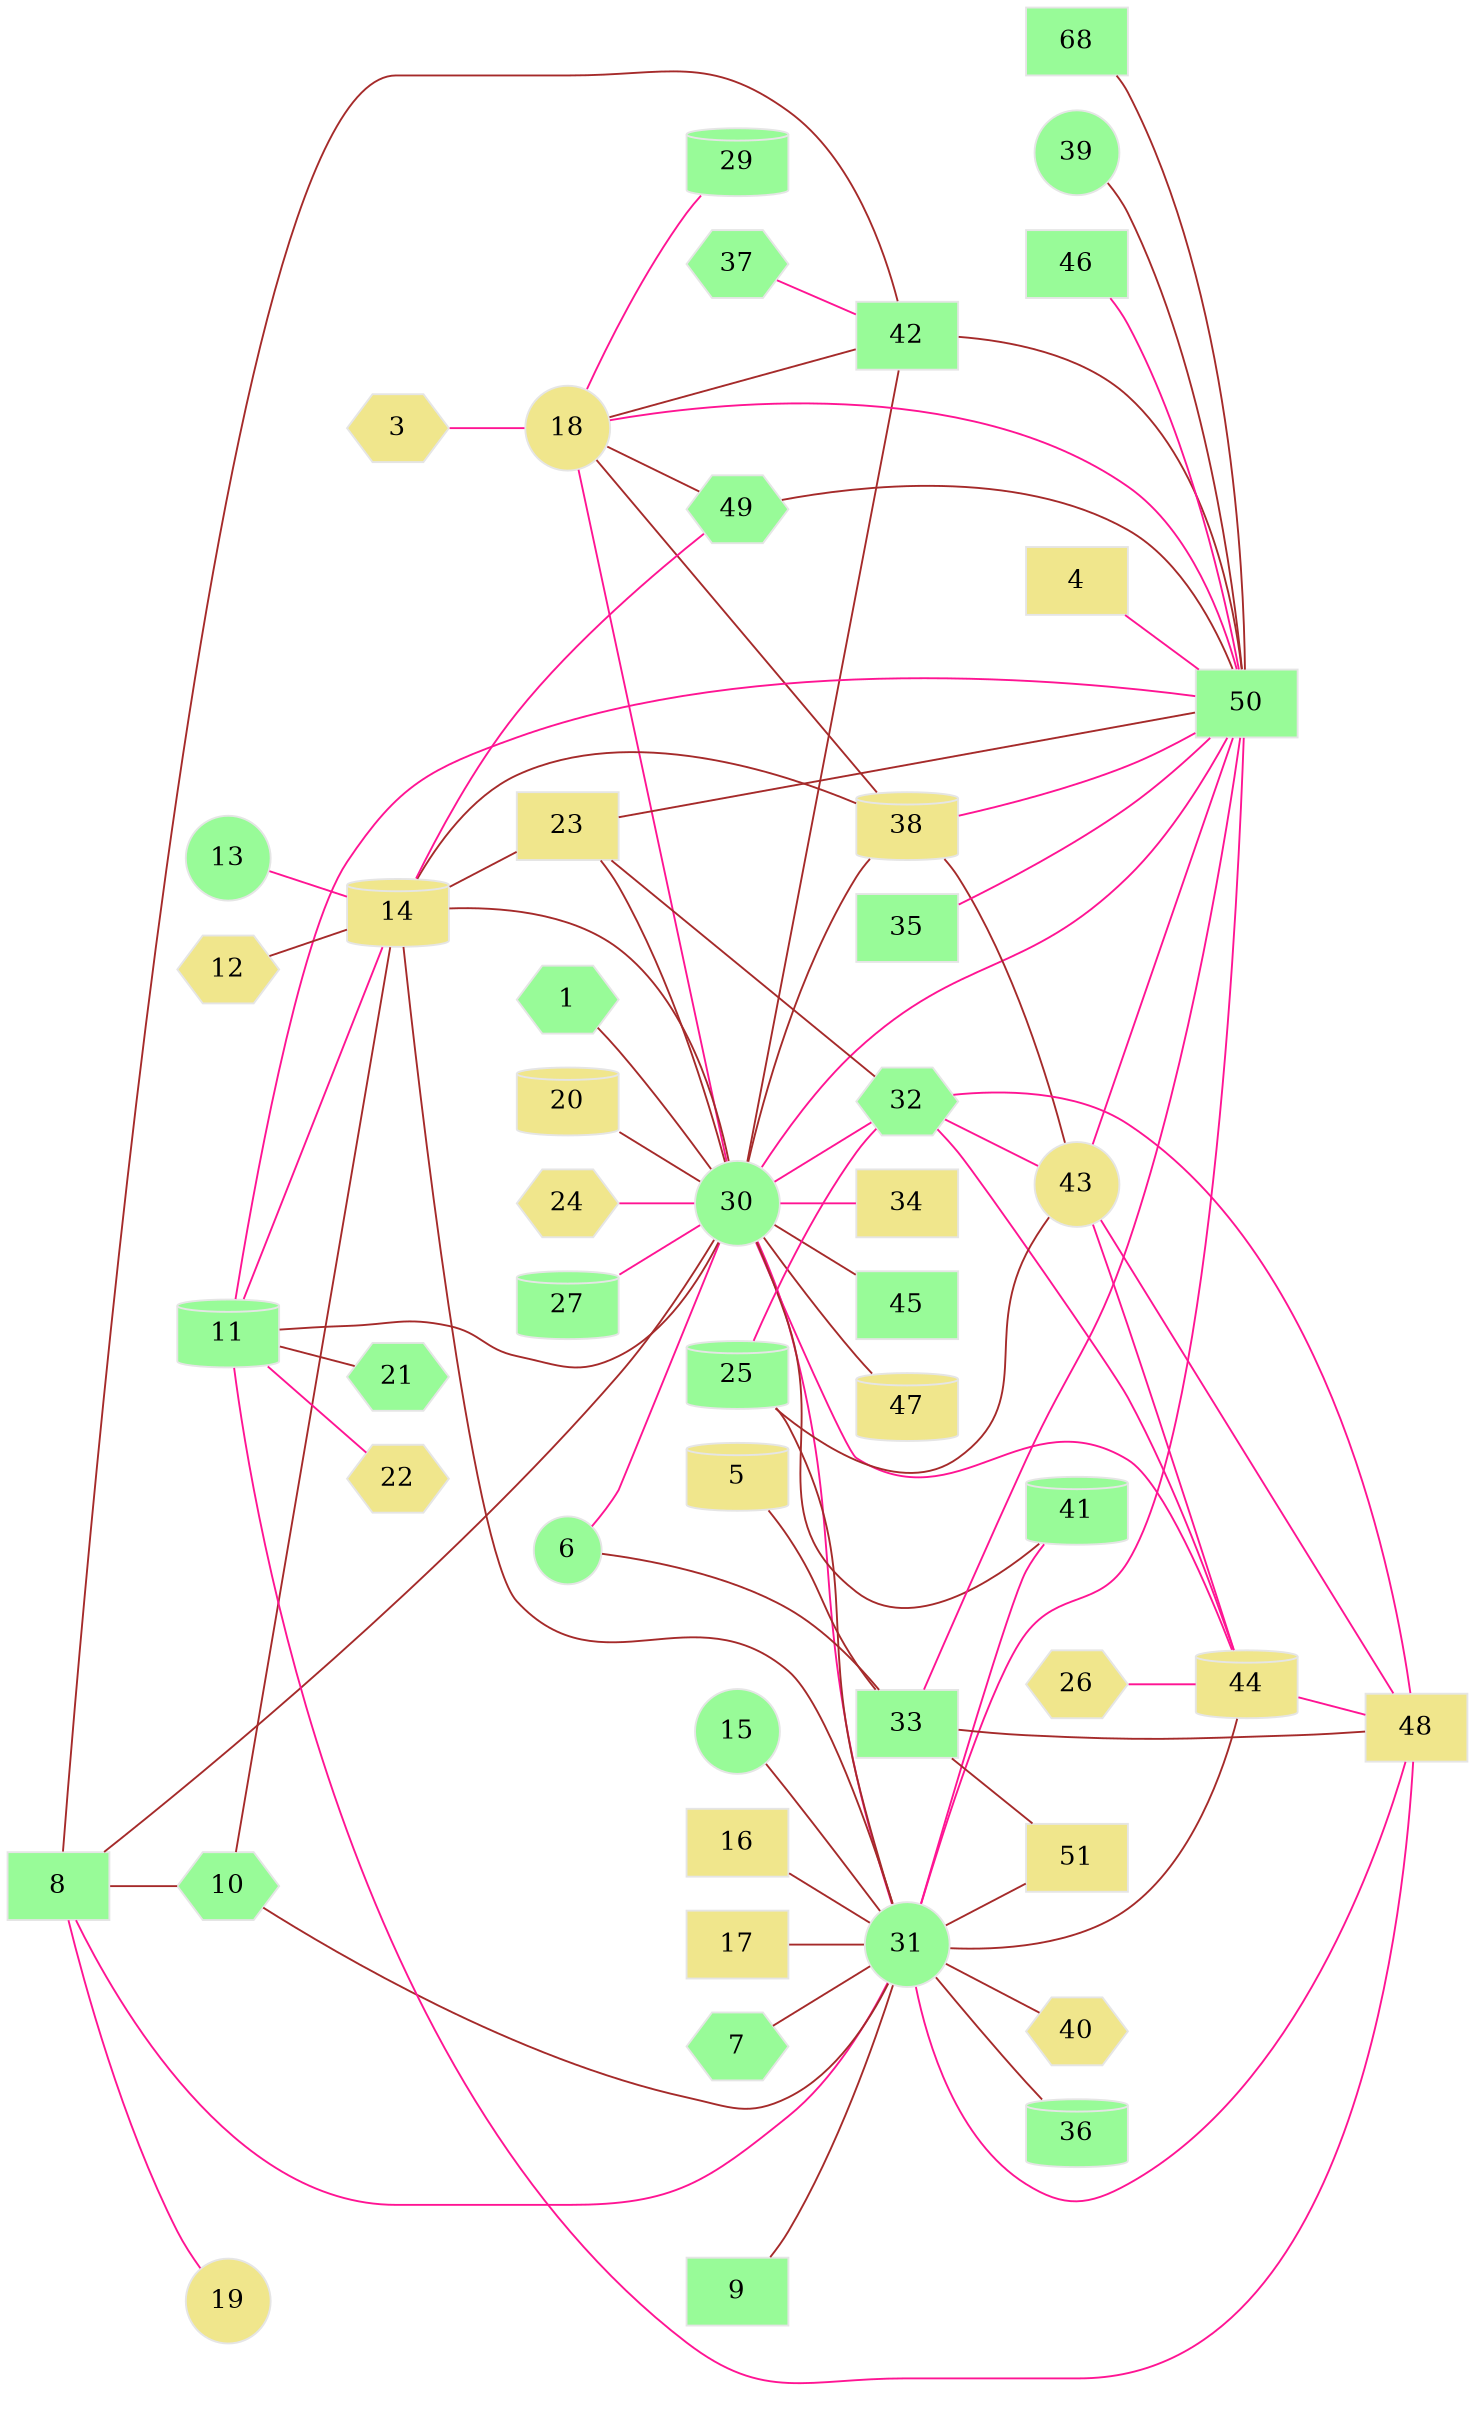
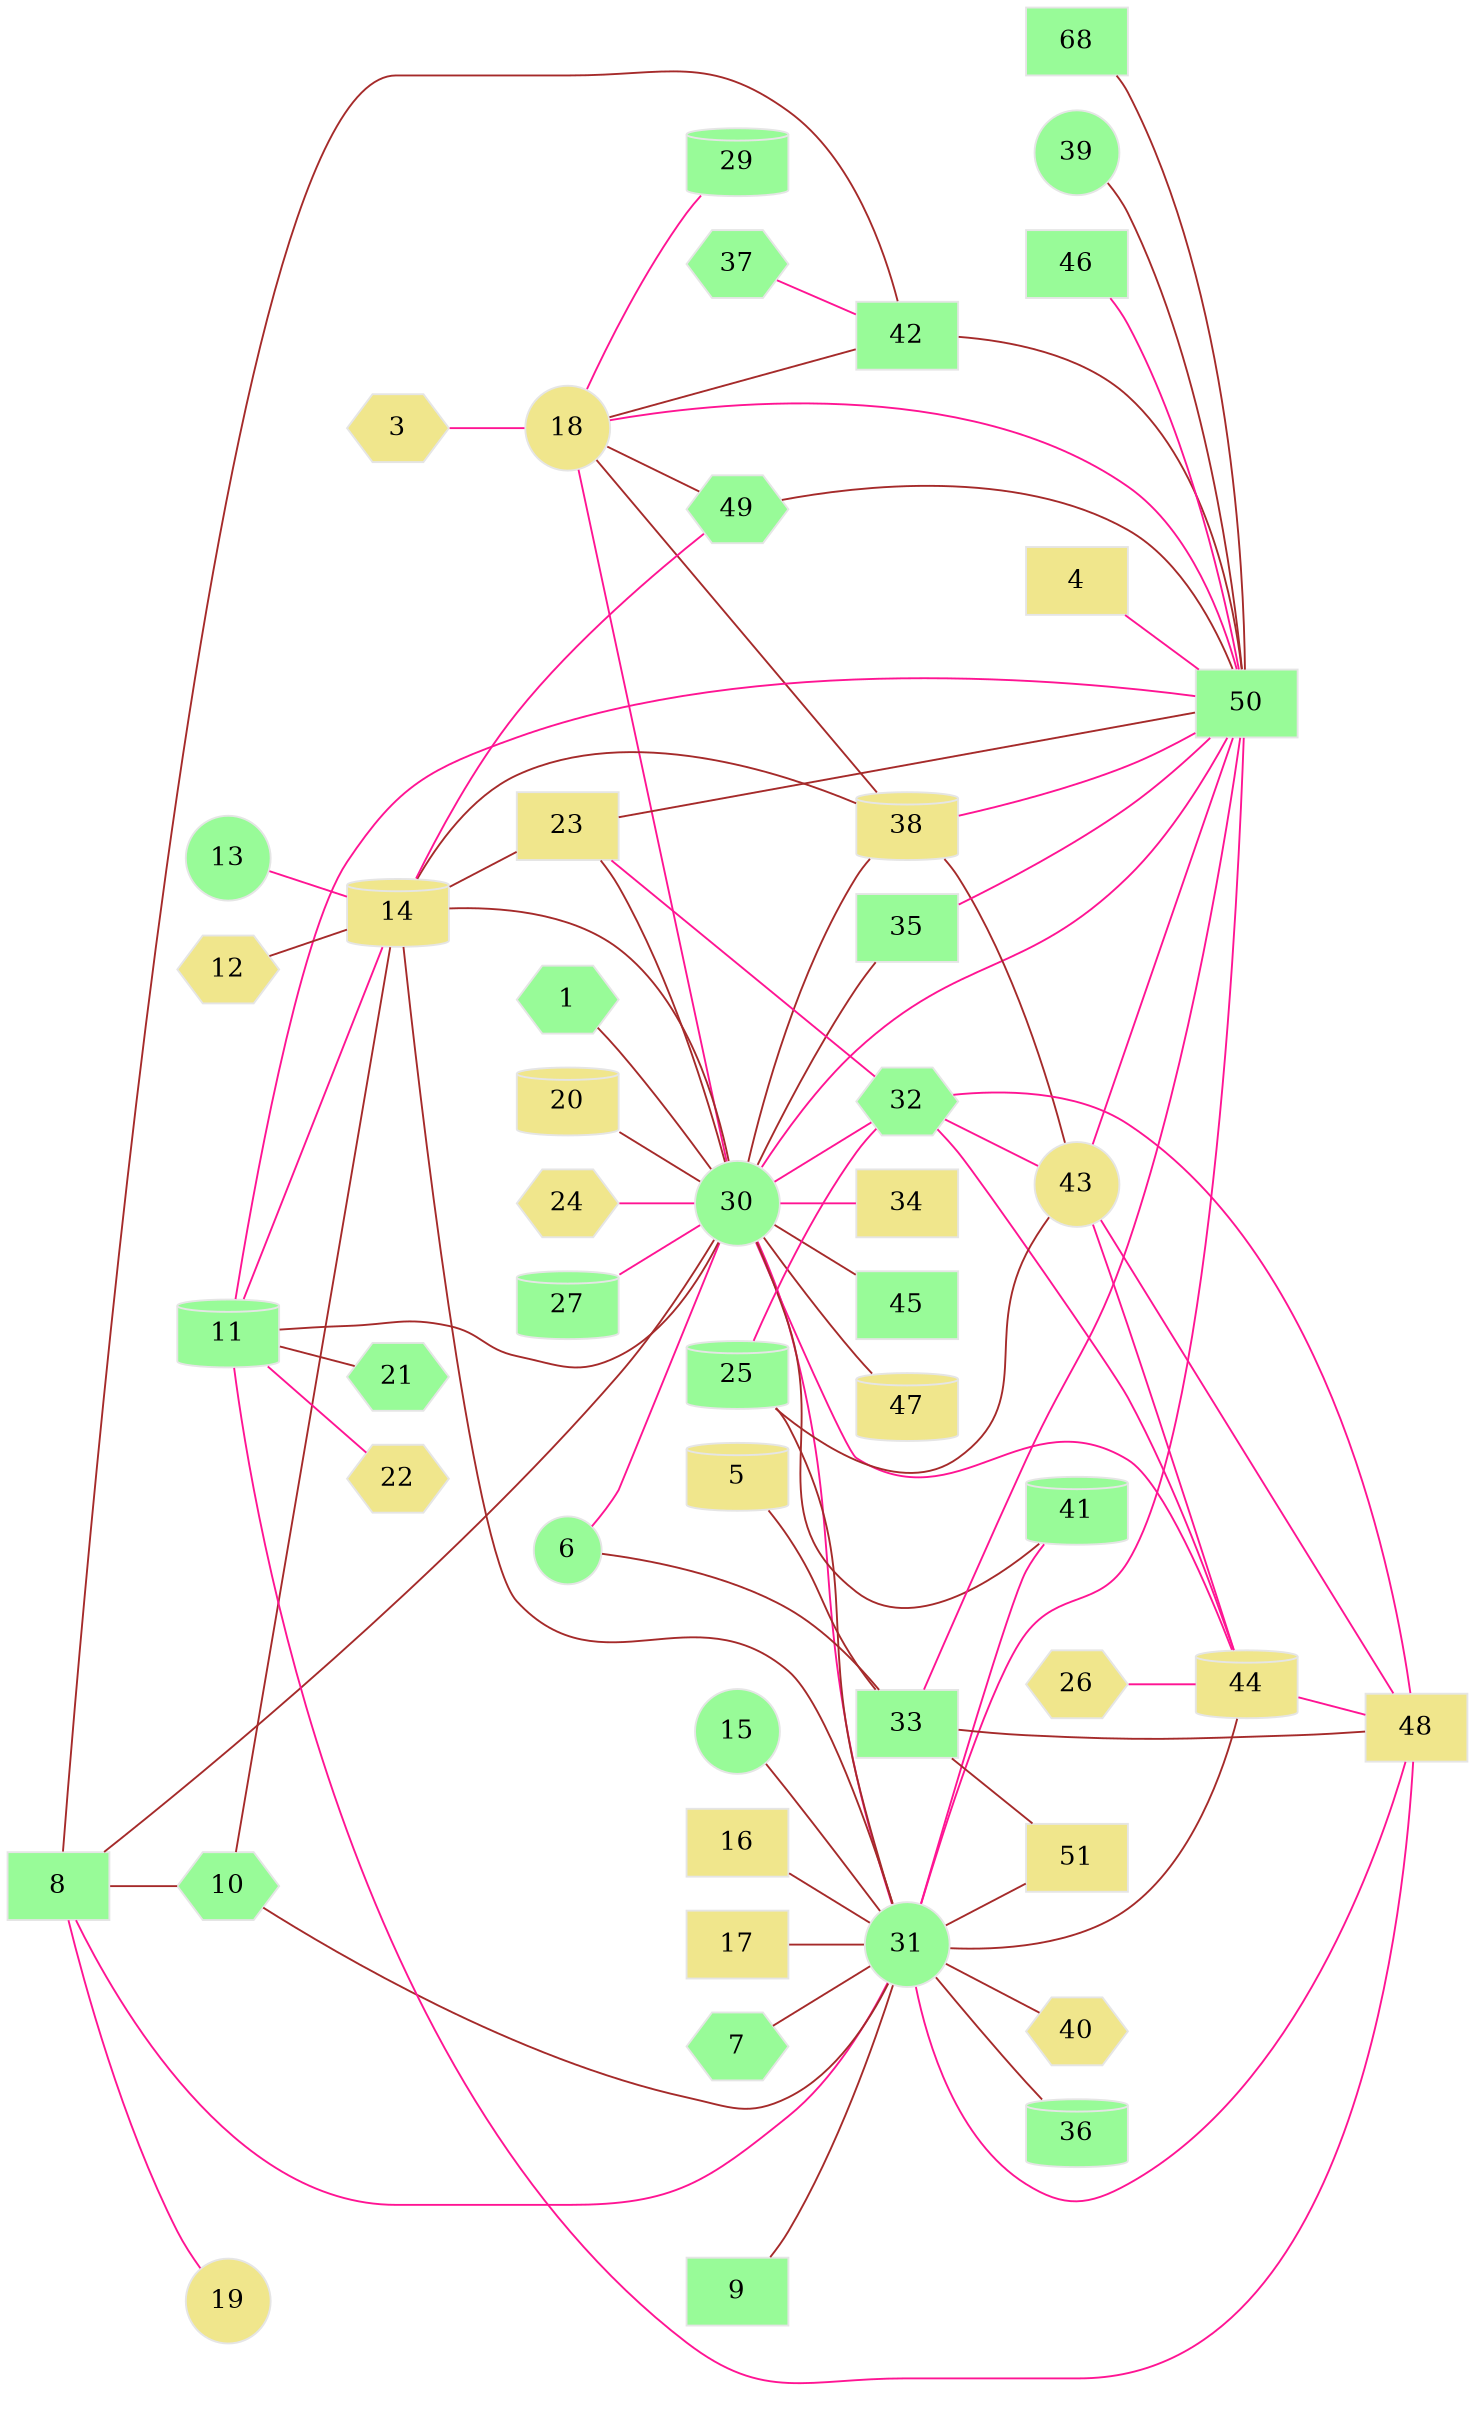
edge "42" -- "30": now "35" -- "30"
edge "23" -- "32": color brown -> deeppink
